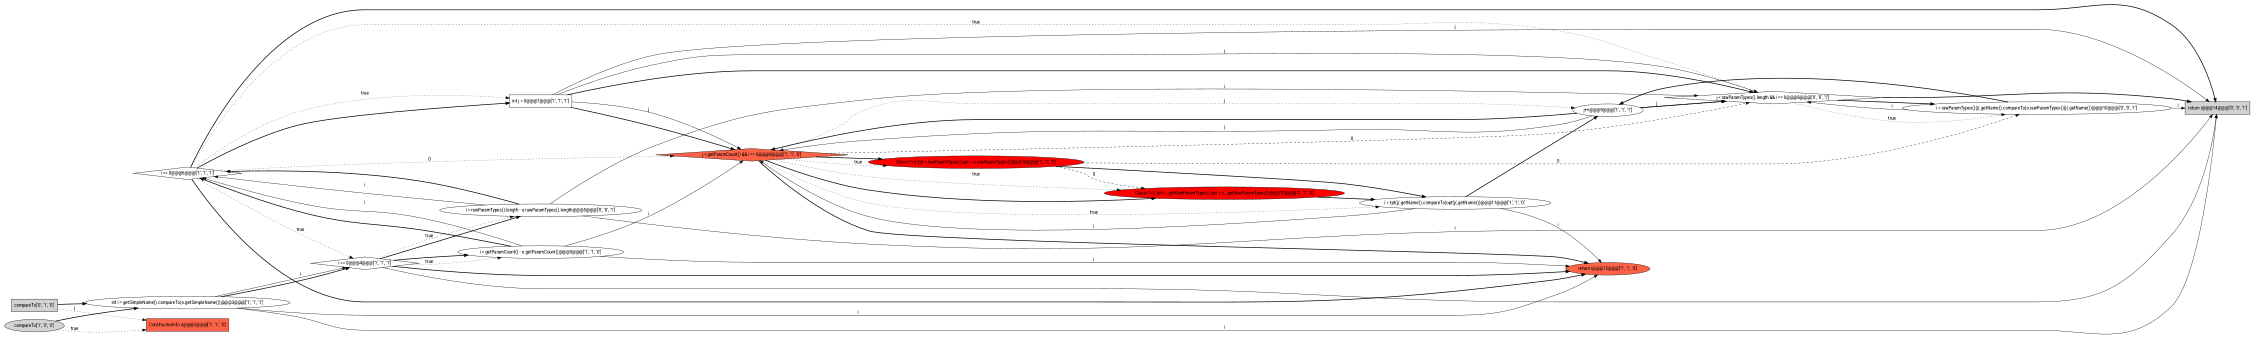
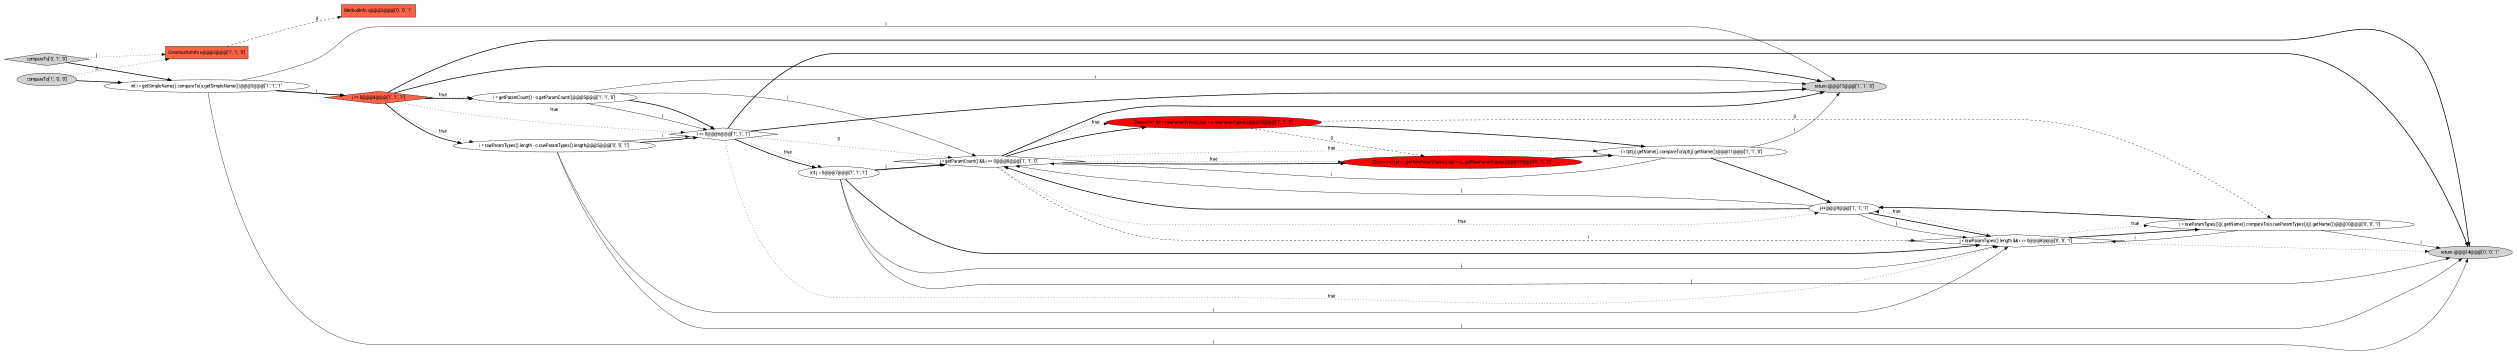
node "MethodInfo o@@@2@@@['0', '0', '1']": added
edge "j < rawParamTypes().length && i == 0@@@8@@@['0', '0', '1']" -> "return i@@@14@@@['0', '0', '1']": style bold -> dotted
node "int j = 0@@@7@@@['1', '1', '1']": shape box -> ellipse
edge "j < getParamCount() && i == 0@@@8@@@['1', '1', '0']" -> "j++@@@9@@@['1', '1', '1']": label "j" -> "true"
node "return i@@@14@@@['0', '0', '1']": shape box -> ellipse
edge "j < getParamCount() && i == 0@@@8@@@['1', '1', '0']" -> "j < rawParamTypes().length && i == 0@@@8@@@['0', '0', '1']": label "0" -> "i"
node "j < getParamCount() && i == 0@@@8@@@['1', '1', '0']": fillcolor tomato -> white
edge "i == 0@@@6@@@['1', '1', '1']" -> "i == 0@@@4@@@['1', '1', '1']": reversed
edge "j < rawParamTypes().length && i == 0@@@8@@@['0', '0', '1']" -> "j++@@@9@@@['1', '1', '1']": added, label "true"
node "i == 0@@@4@@@['1', '1', '1']": fillcolor white -> tomato
node "return i@@@15@@@['1', '1', '0']": fillcolor tomato -> lightgray
edge "i == 0@@@4@@@['1', '1', '1']" -> "return i@@@14@@@['0', '0', '1']": style solid -> bold
node "compareTo['0', '1', '0']": shape box -> diamond
edge "compareTo['1', '0', '0']" -> "ConstructorInfo o@@@2@@@['1', '1', '0']": label "true" -> "0"
